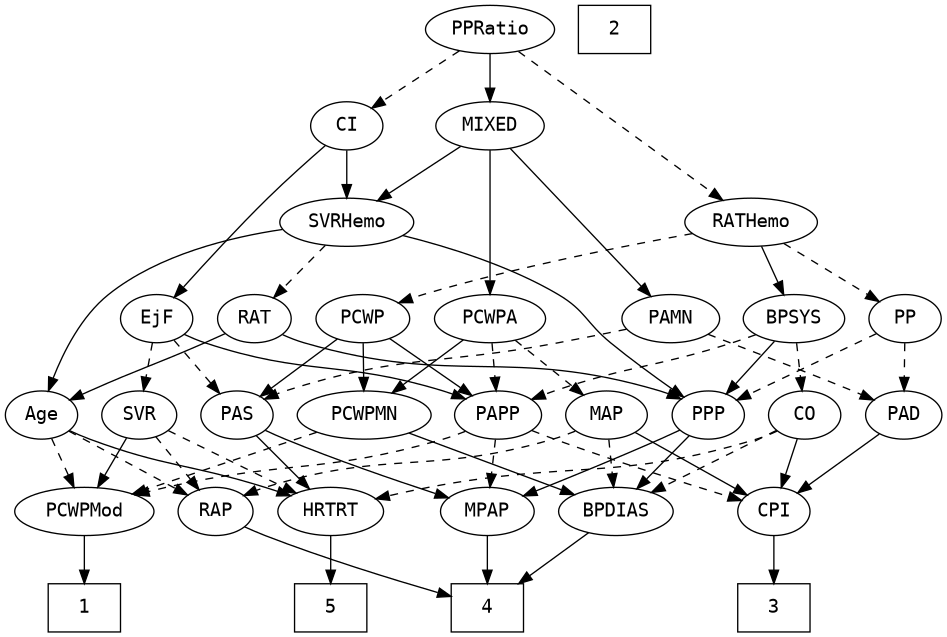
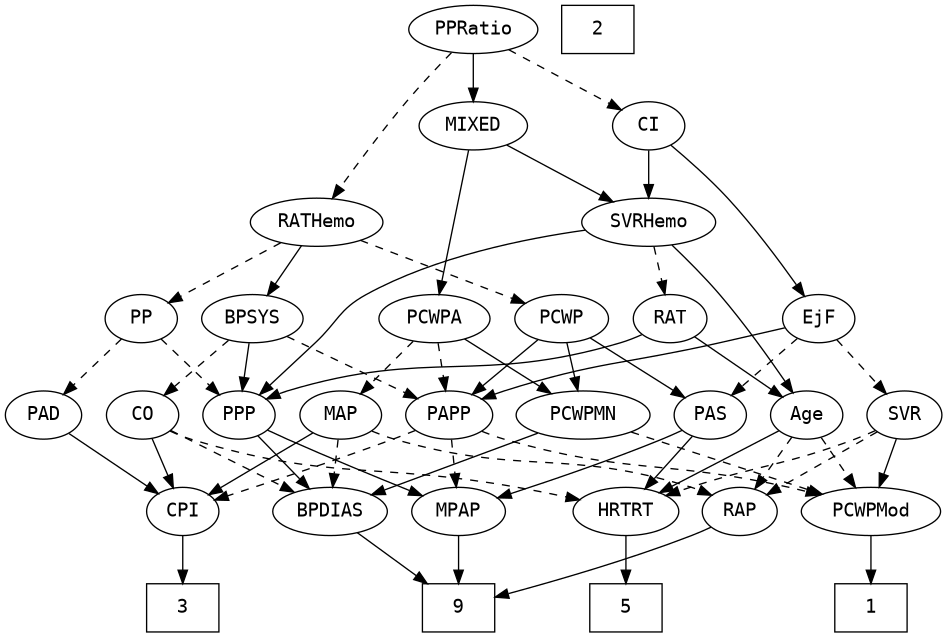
node "PAMN": removed
node "4": label "4" -> "9"
